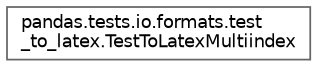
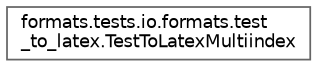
node "pandas.tests.io.formats.test _to_latex.TestToLatexMultiindex": label "pandas.tests.io.formats.test _to_latex.TestToLatexMultiindex" -> "formats.tests.io.formats.test _to_latex.TestToLatexMultiindex"
